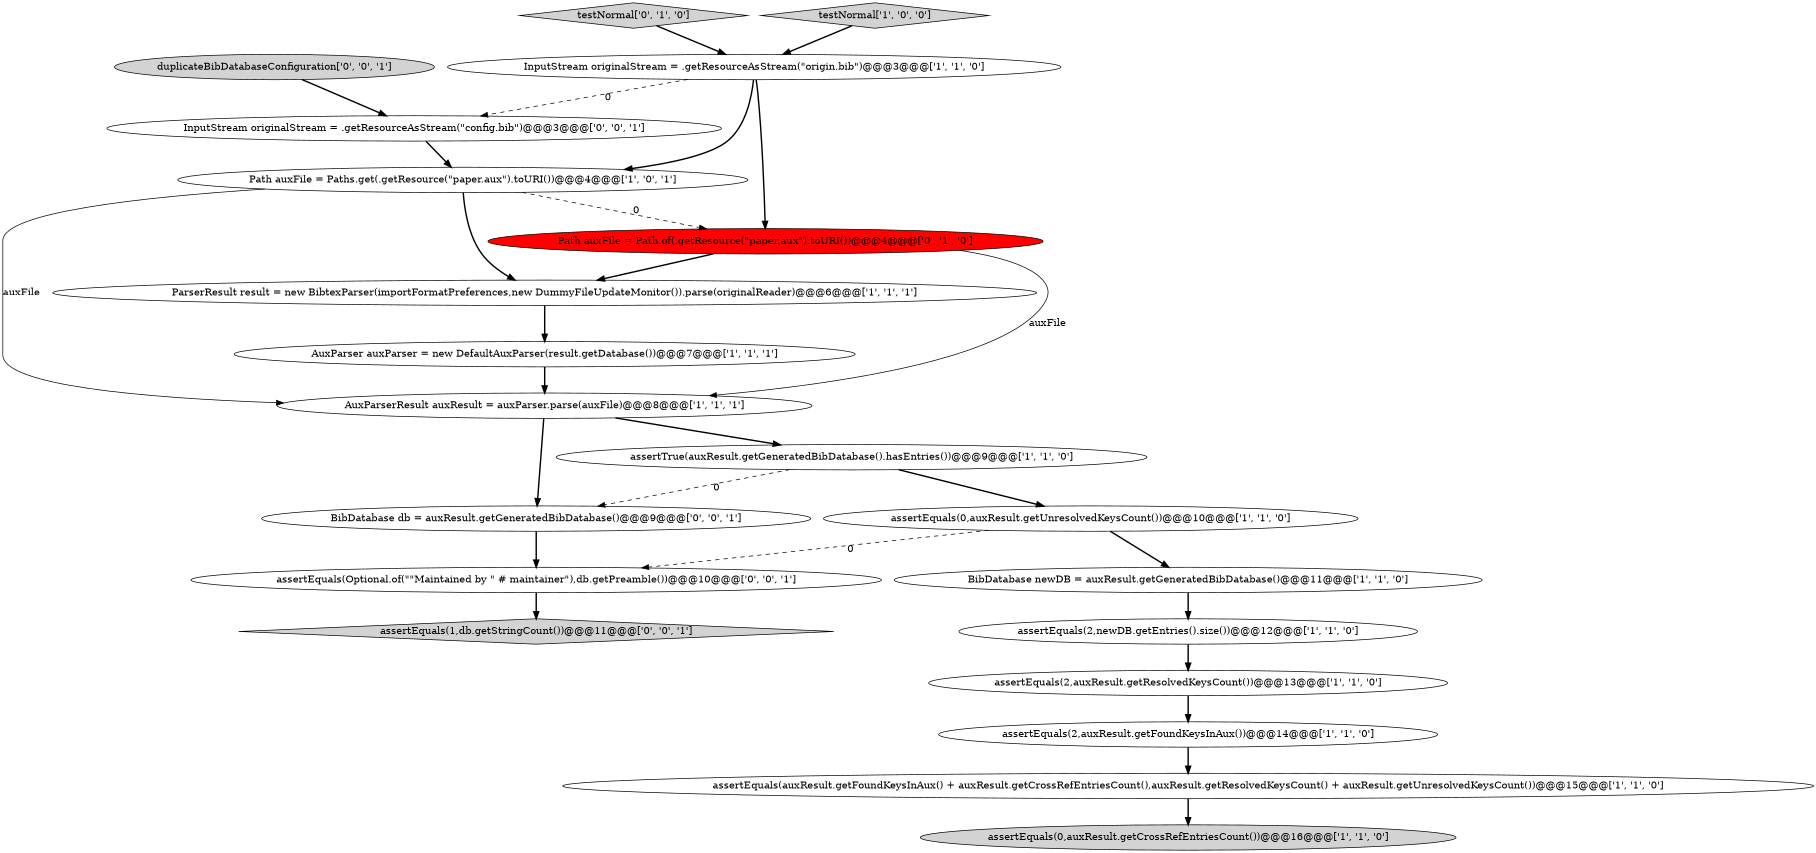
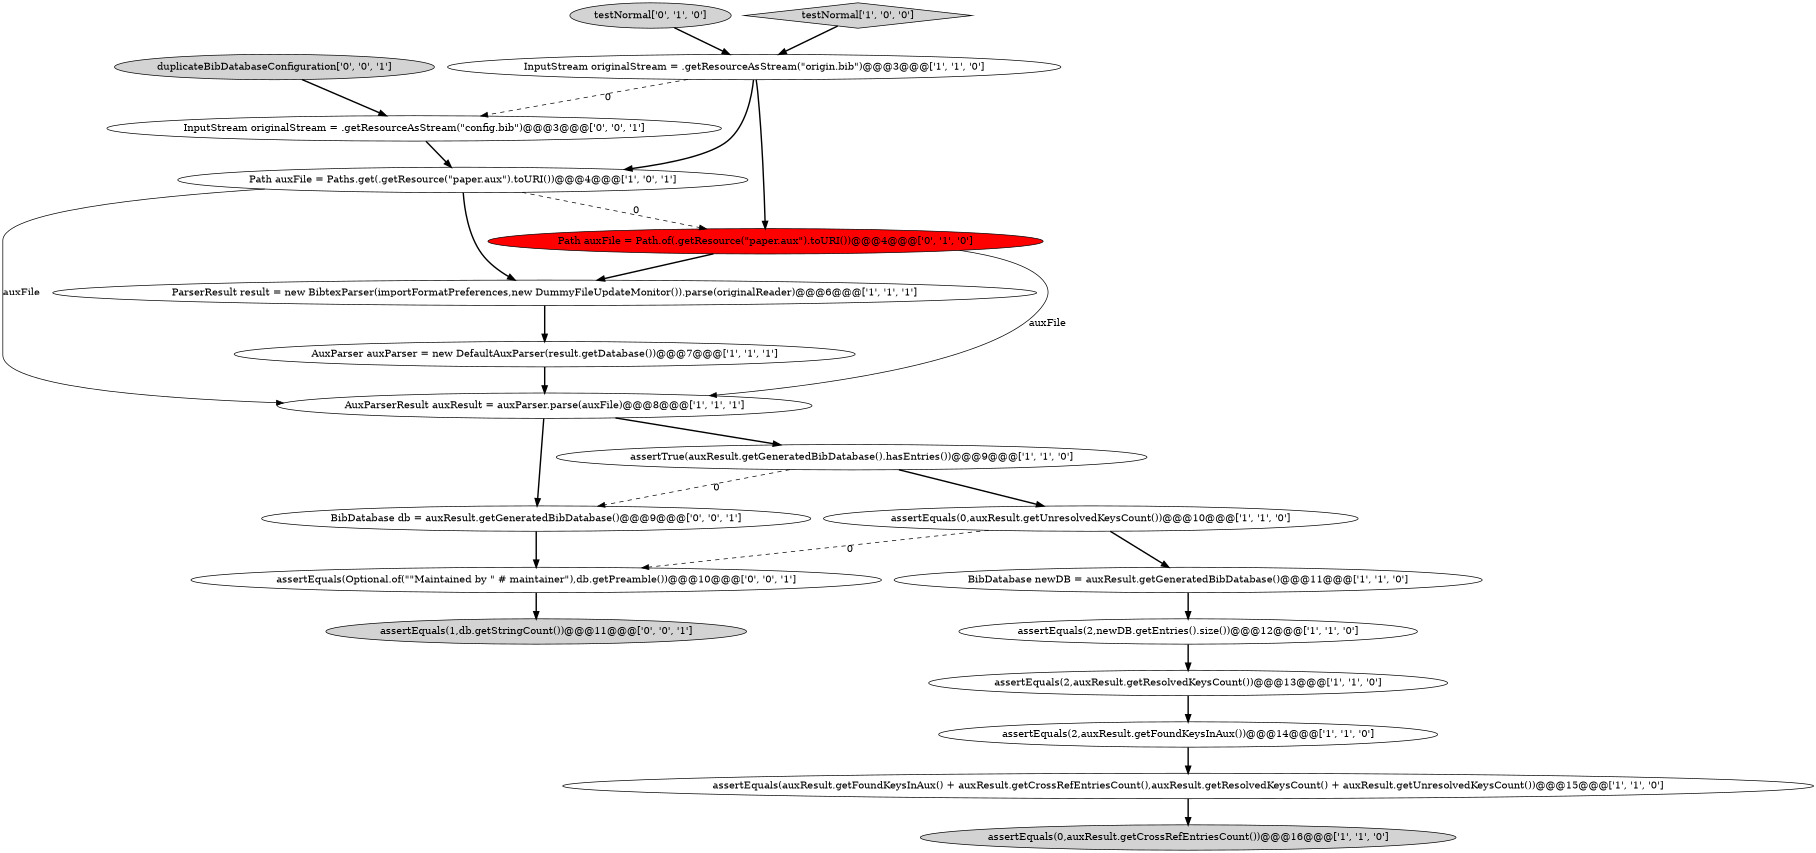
node "testNormal['0', '1', '0']": shape diamond -> ellipse
node "assertEquals(1,db.getStringCount())@@@11@@@['0', '0', '1']": shape diamond -> ellipse
